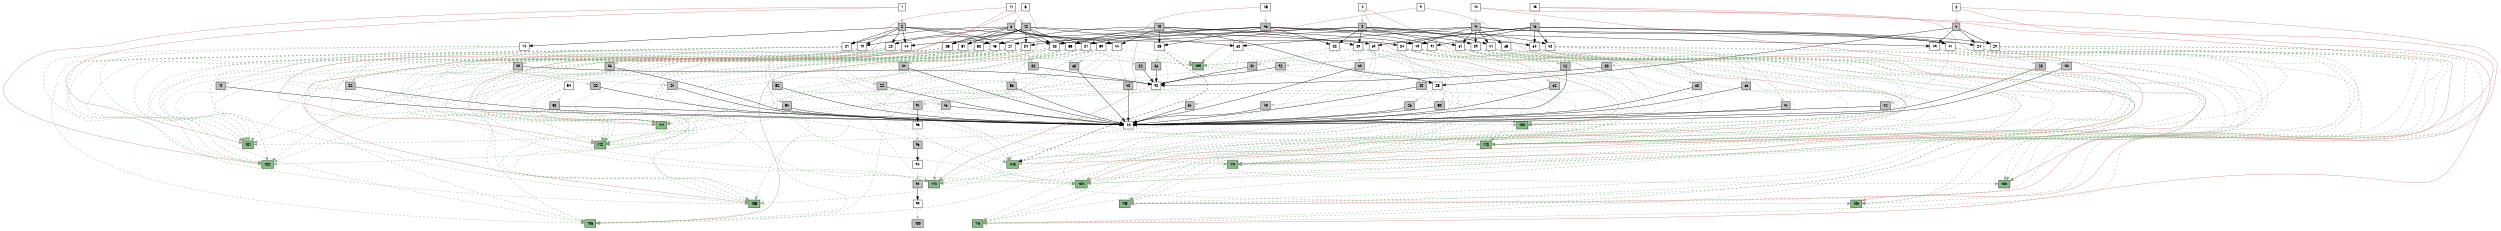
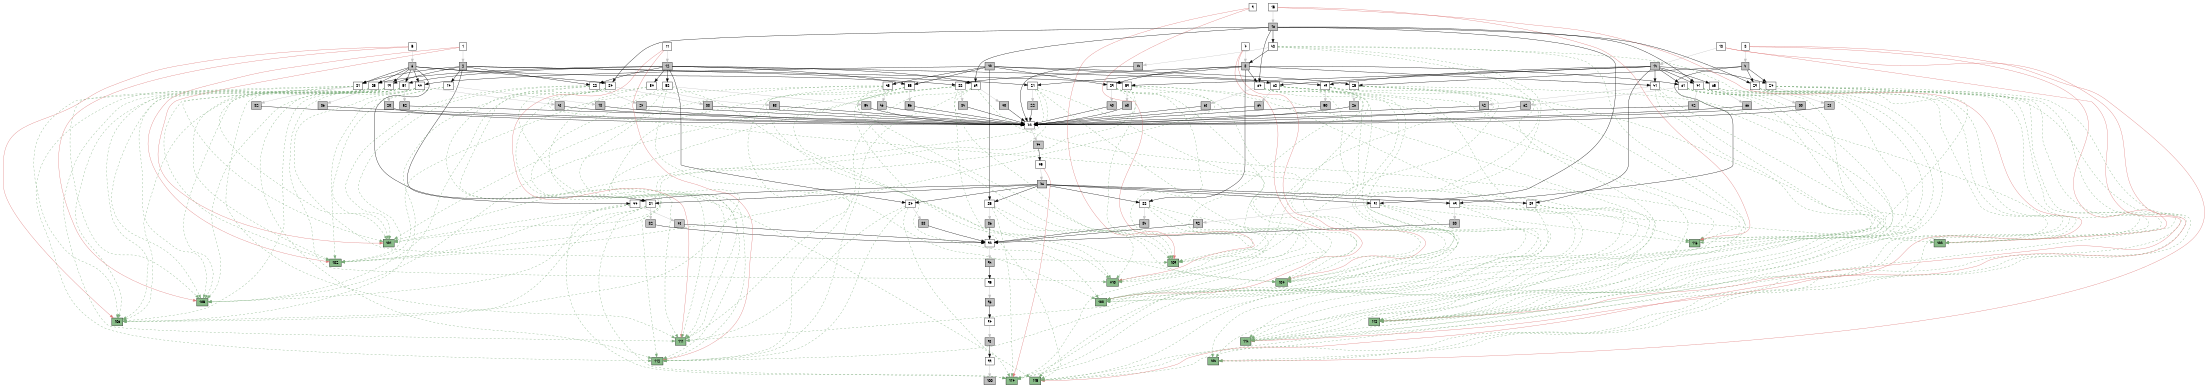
edge "8" -> "43": reversed
edge "2" -> "45": removed
edge "12" -> "33": now "12" -> "57"
edge "109" -> "25": reversed
edge "85" -> "710": color black -> #77aa77
node "74": added
